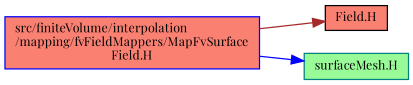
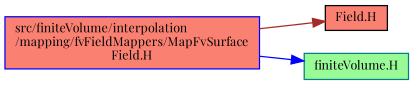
node "surfaceMesh.H": label "surfaceMesh.H" -> "finiteVolume.H"
